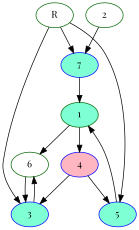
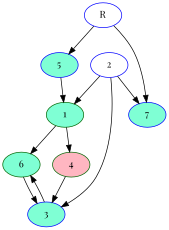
node "R": color darkgreen -> blue
node "2": color darkgreen -> blue
edge "7" -> "1": now "2" -> "1"
edge "R" -> "3": now "2" -> "3"
node "6": fillcolor white -> aquamarine
node "4": color blue -> darkgreen
edge "4" -> "5": removed
